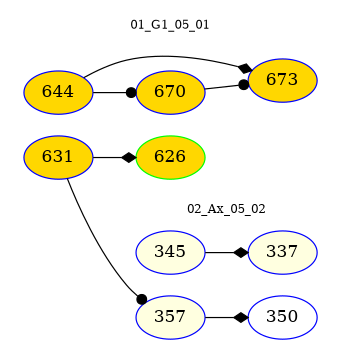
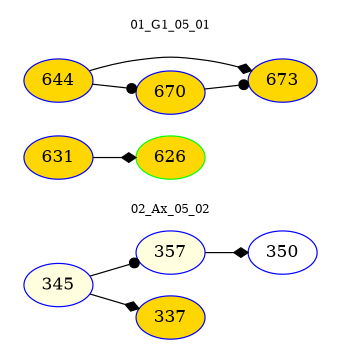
edge "631" -> "357": now "345" -> "357"
node "337": fillcolor lightyellow -> gold
